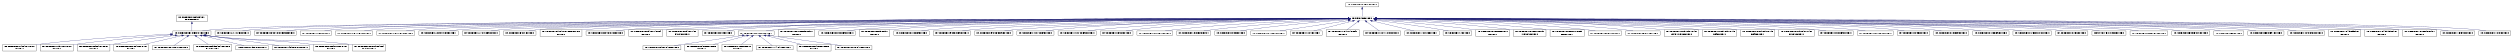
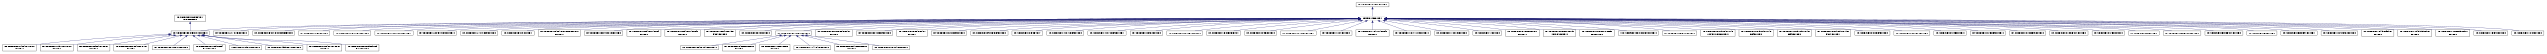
node "LSysDParser::CodingRuleDefs Context": added
node "LSysDParser::GlobalDefsContext": label "LSysDParser::GlobalDefsContext" -> "LSysDParser::LogicBinary"
node "LSysDParser::ParamContext": label "LSysDParser::ParamContext" -> "InLsysDefsContext::ParamContext"
node "LogicUnaryExpr::SepContext": label "LogicUnaryExpr::SepContext" -> "LSysDParser::SepContext"
node "LSysDParser::TableBlockContext ExprContext": label "LSysDParser::TableBlockContext ExprContext" -> "LSysDParser::FunctionCall ExprContext"
